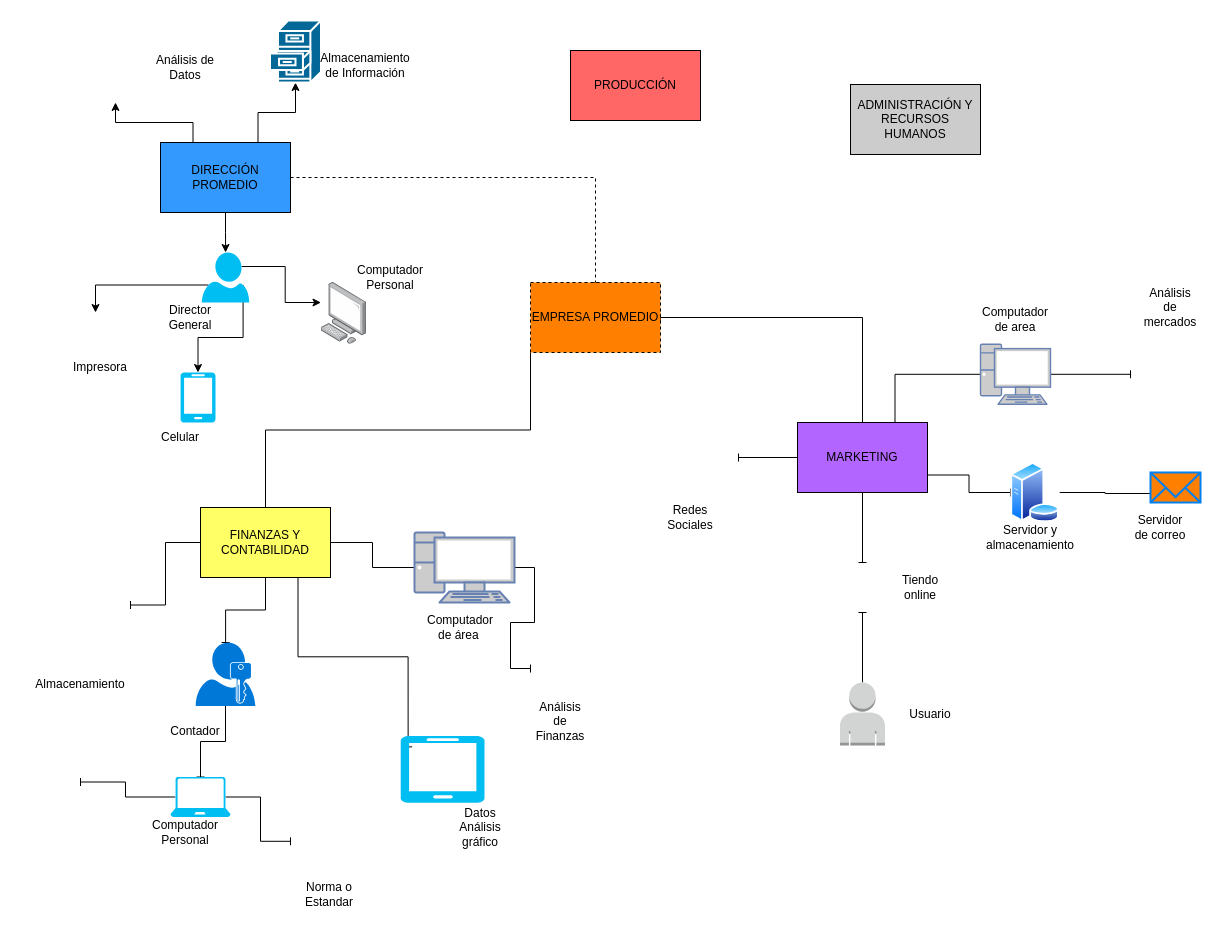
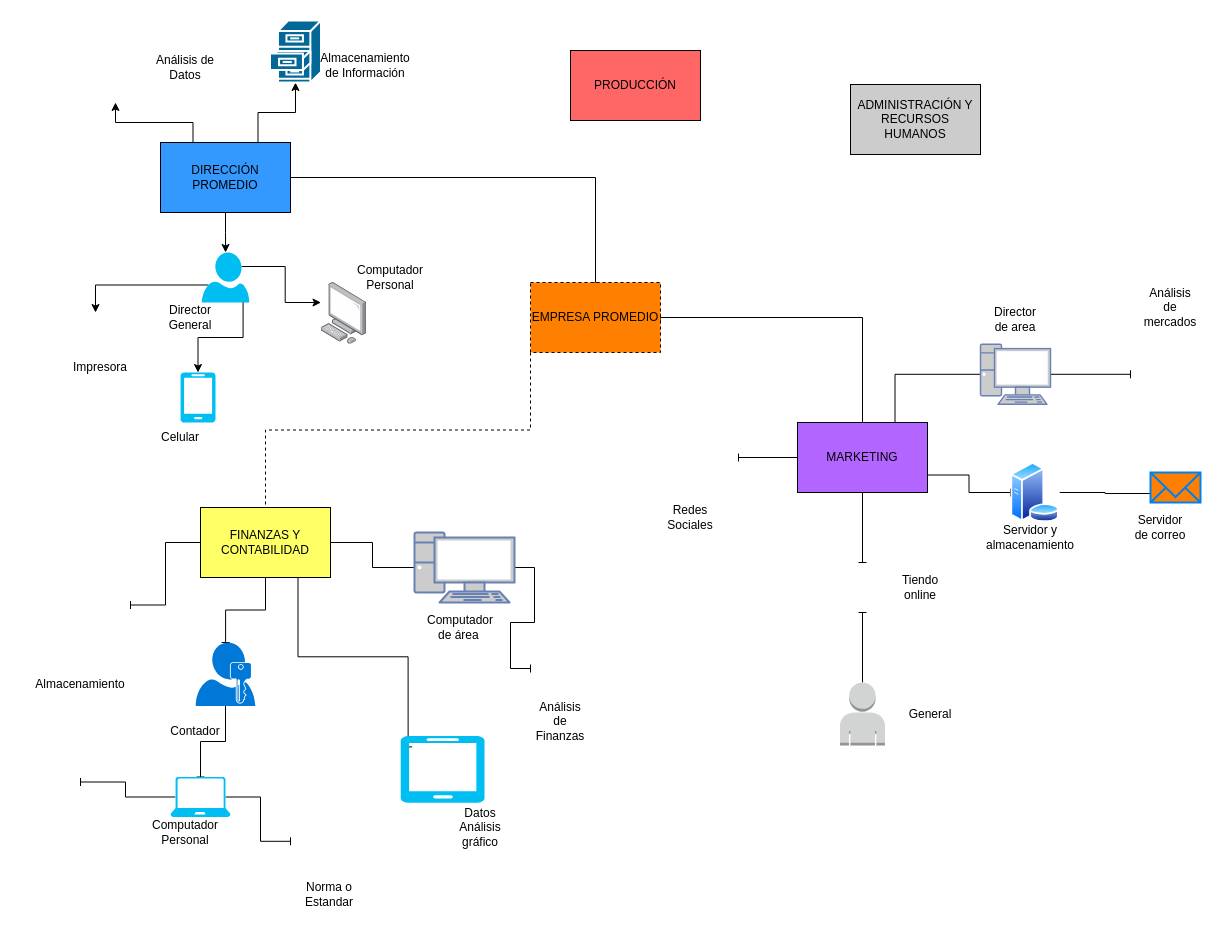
edge "DIRECCIÓN PROMEDIO" -> "EMPRESA PROMEDIO": style dashed -> solid
node "Computador de area": label "Computador de area" -> "Director de area"
edge "EMPRESA PROMEDIO" -> "FINANZAS Y CONTABILIDAD": style solid -> dashed
node "Usuario": label "Usuario" -> "General"
